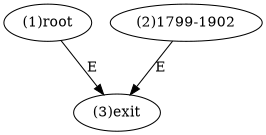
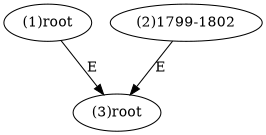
node "(2)1799-1902": label "(2)1799-1902" -> "(2)1799-1802"
node "(3)exit": label "(3)exit" -> "(3)root"
